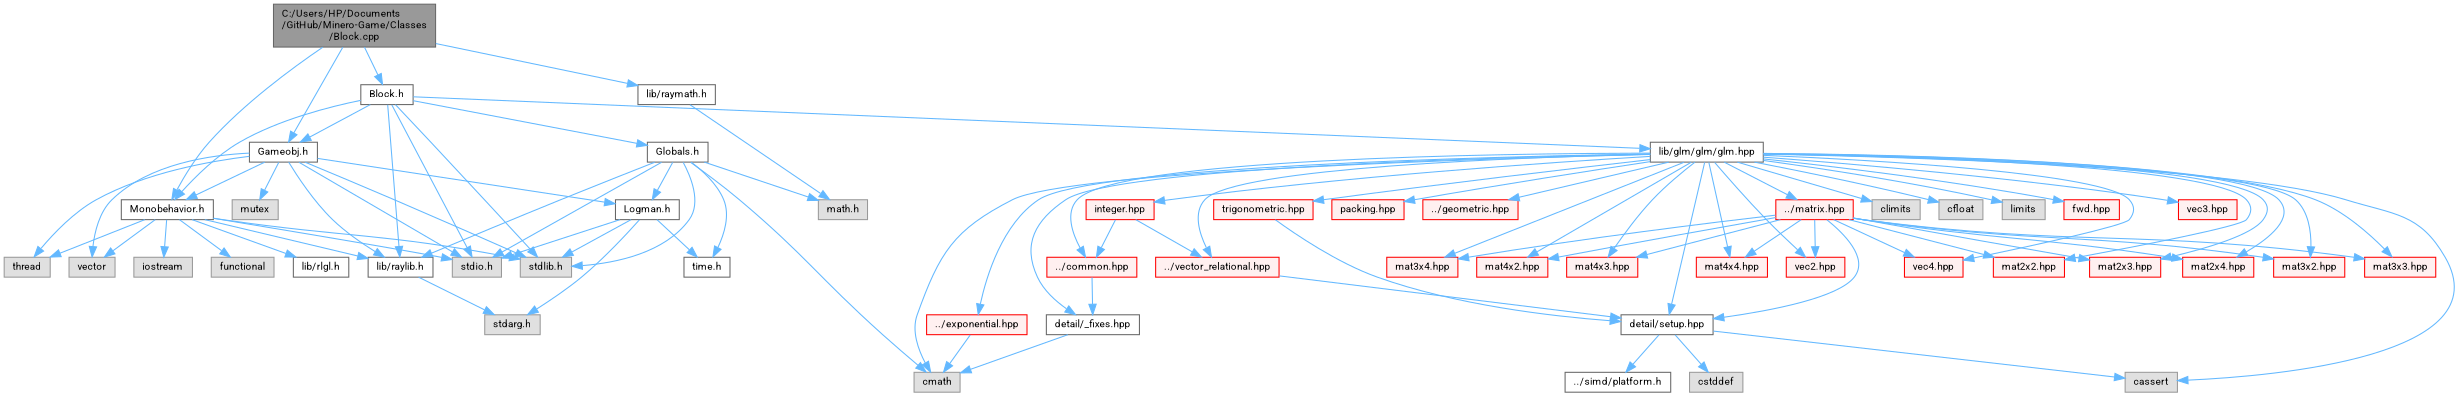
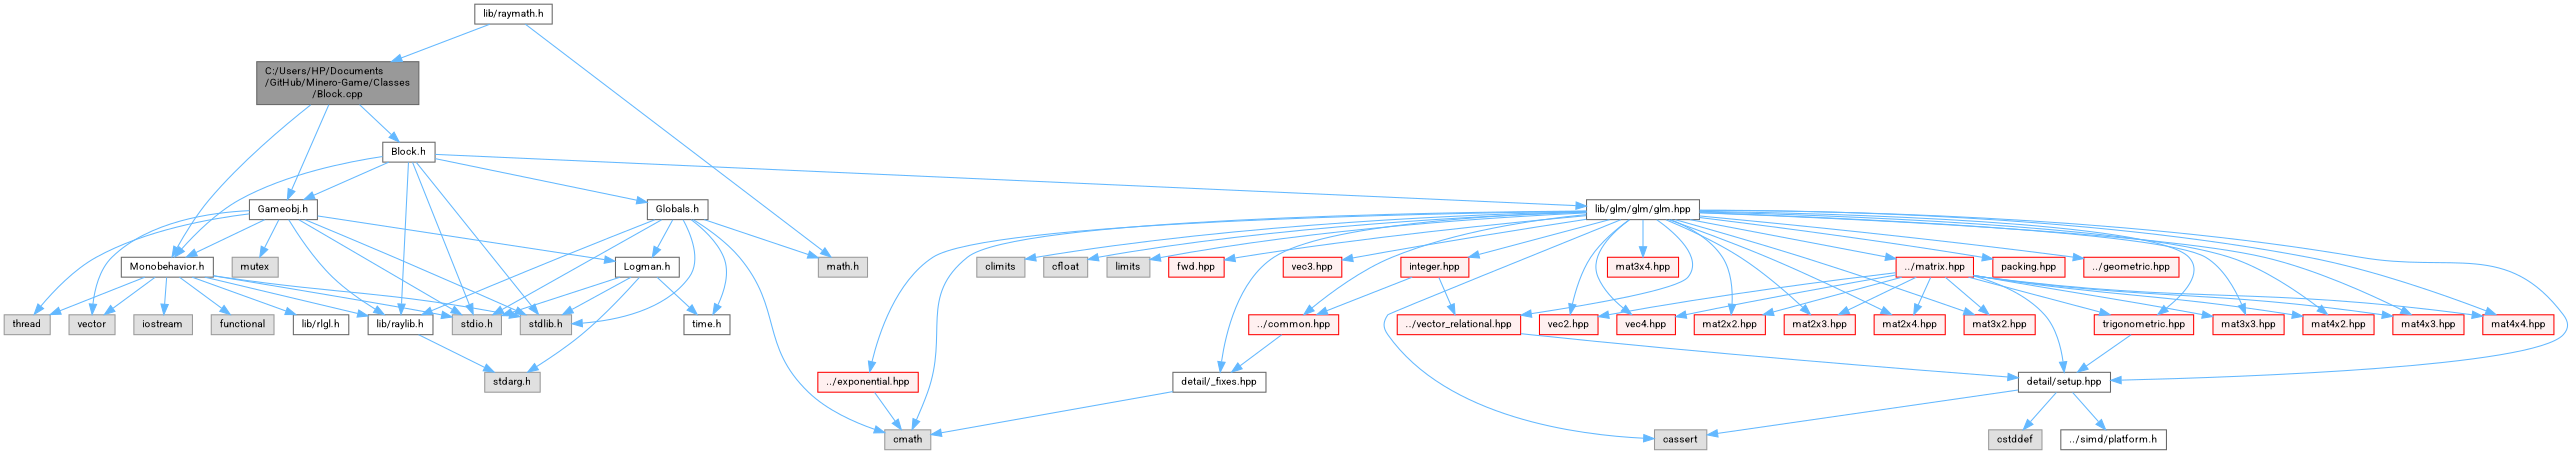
edge "C:/Users/HP/Documents /GitHub/Minero-Game/Classes /Block.cpp" -> "lib/raymath.h": reversed
edge "../matrix.hpp" -> "mat3x4.hpp": now "../matrix.hpp" -> "trigonometric.hpp"
